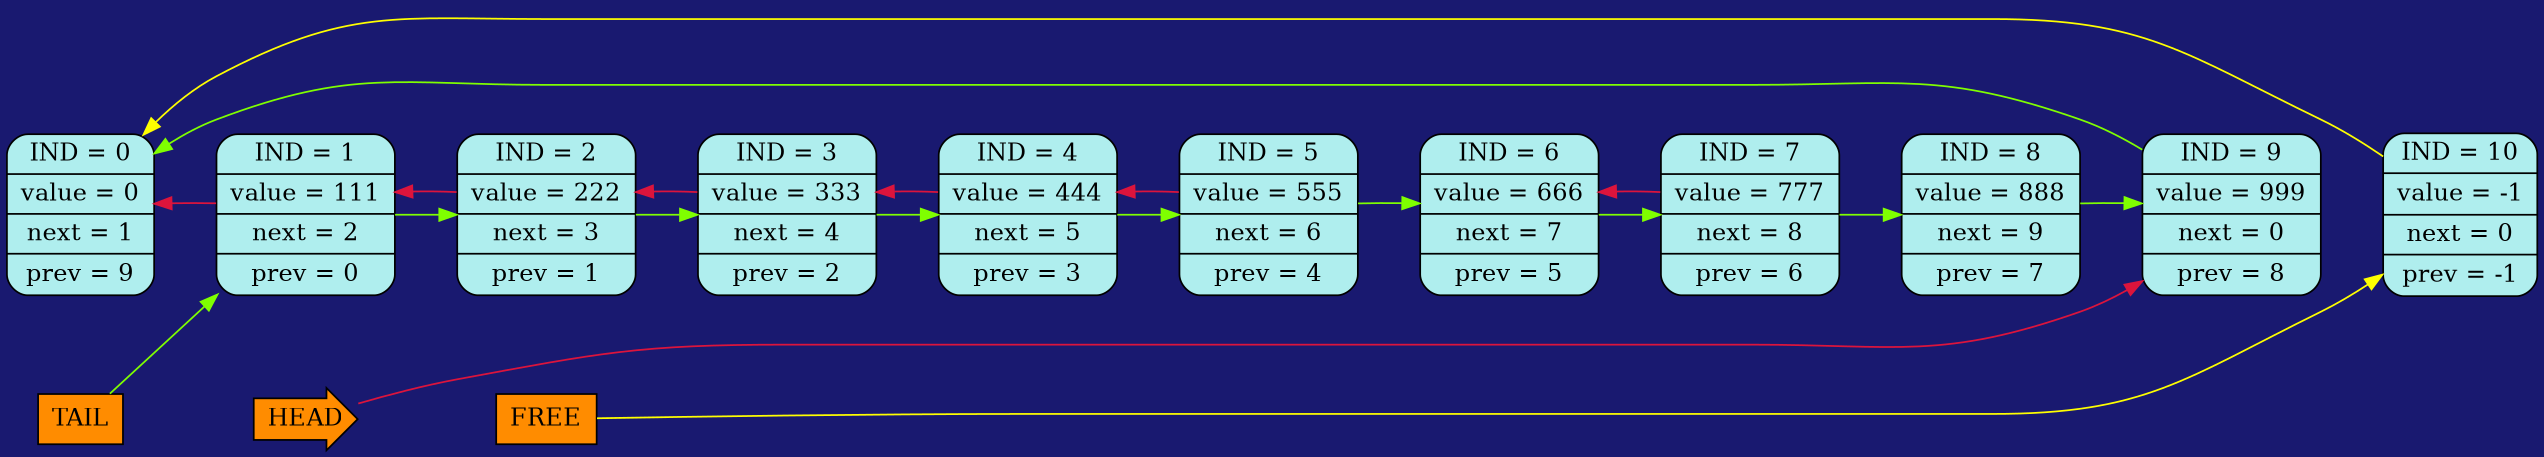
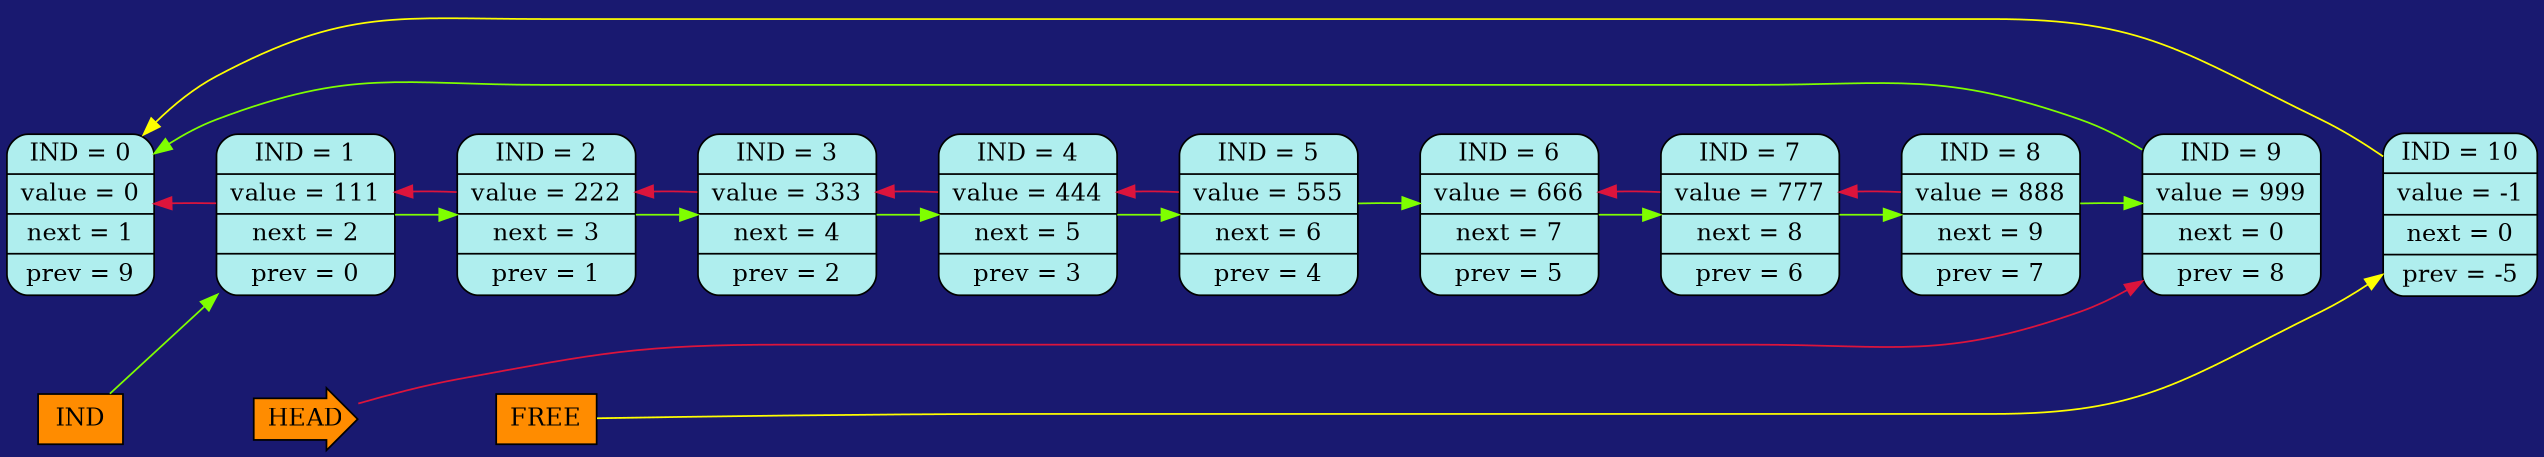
edge "IND = 8" -> "IND = 7": added
node "IND = 10": text "prev = -1" -> "prev = -5"
node "TAIL": label "TAIL" -> "IND"
